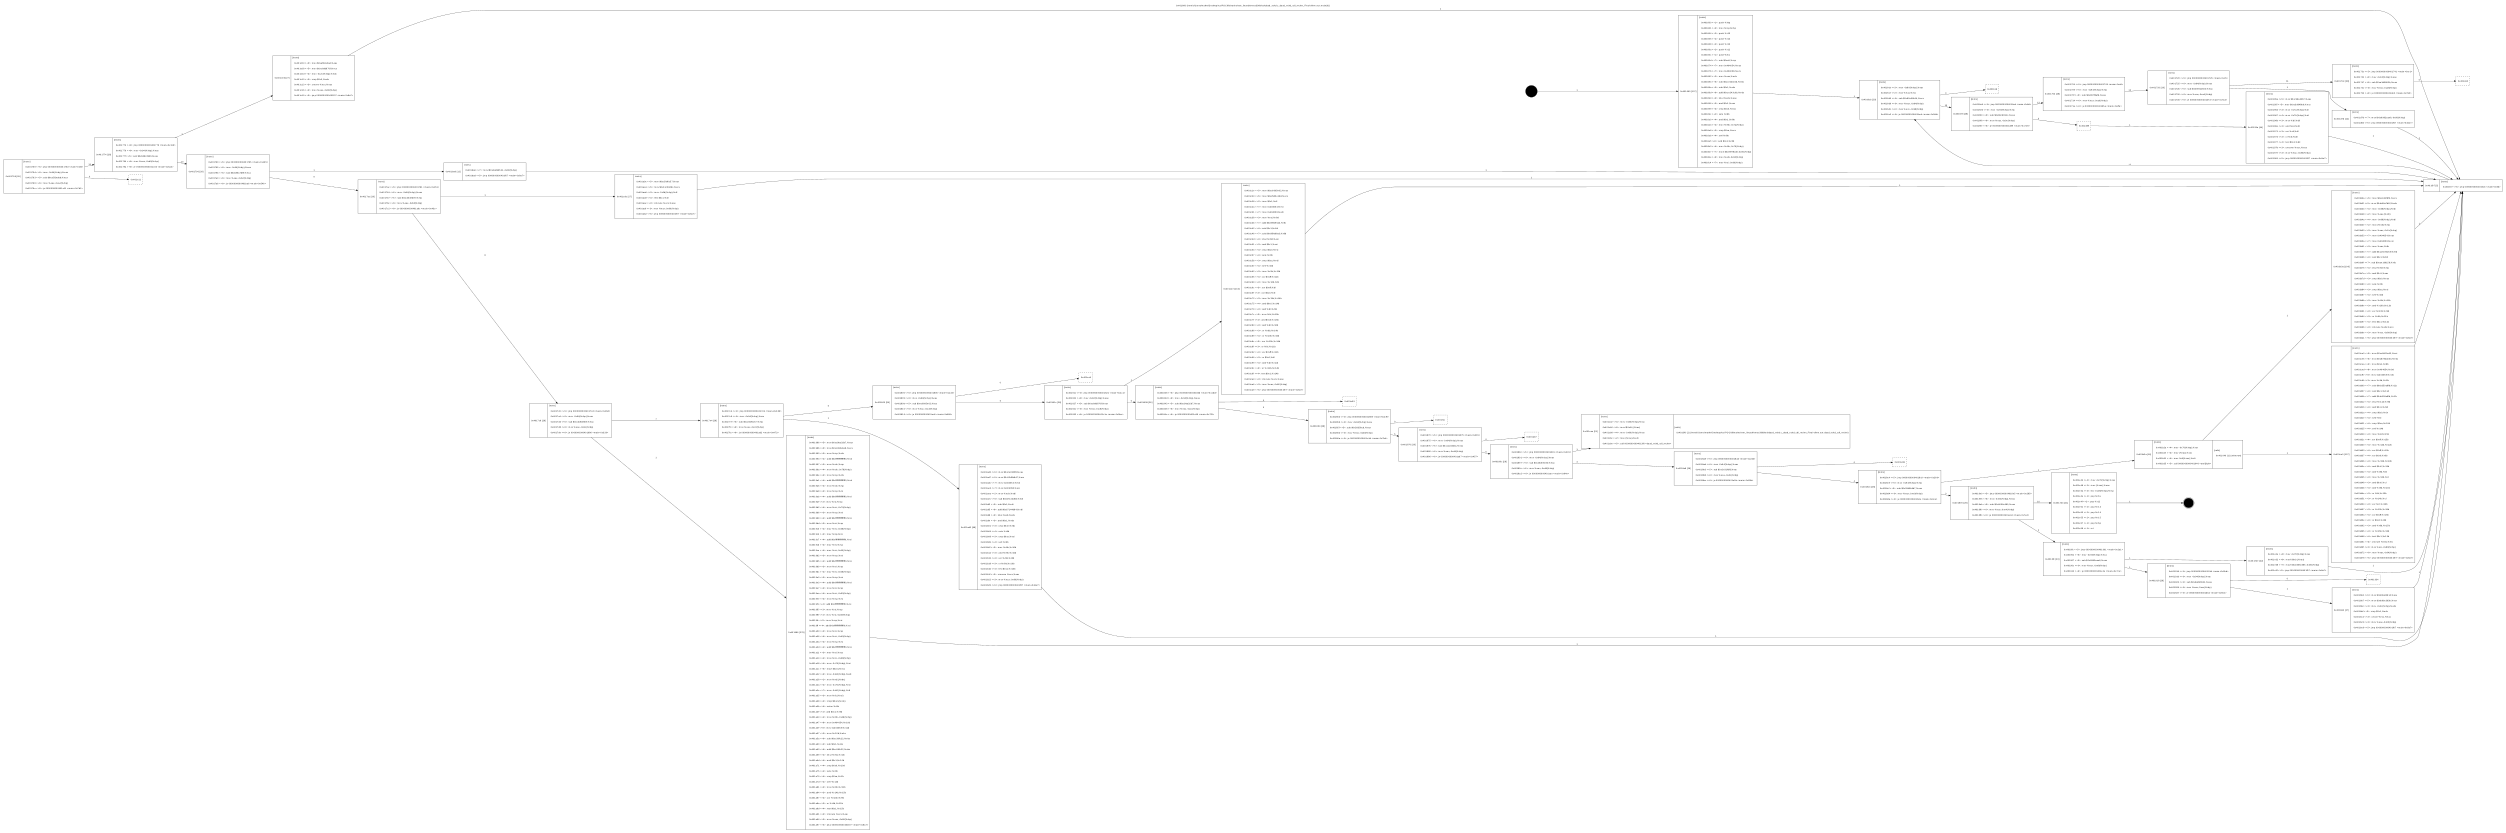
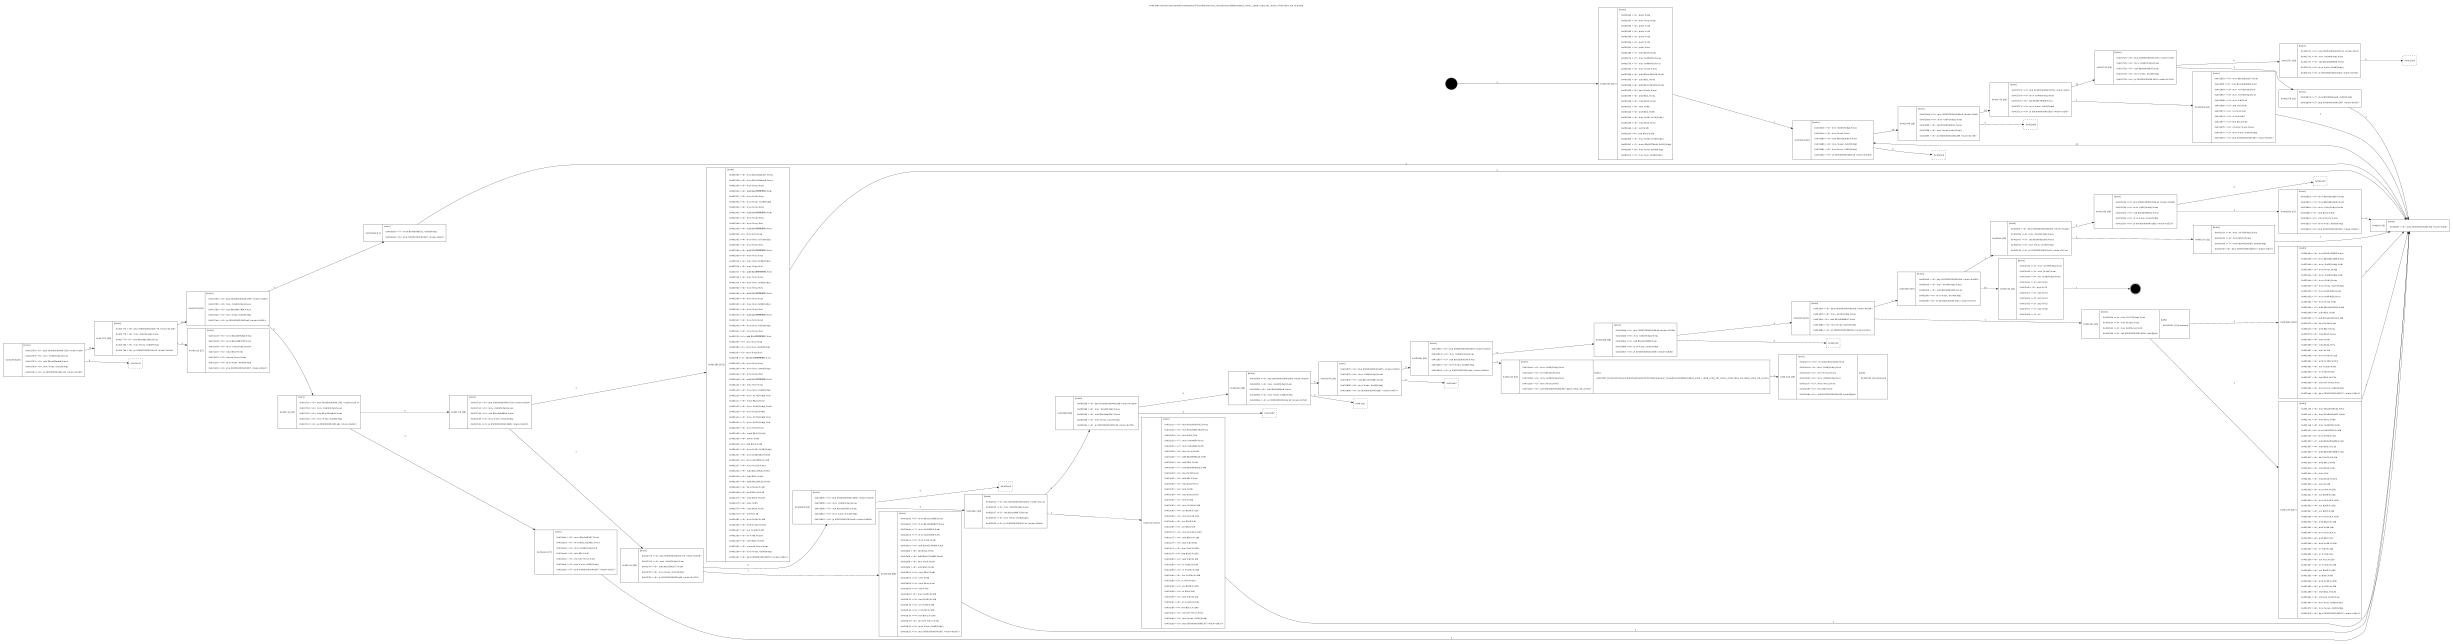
edge "0x401c03 [27]" -> "0x401f07 [5]": removed, label "1"
edge "0x401d89" -> "0x40195a [44]": now "0x401704 [28]" -> "0x40195a [44]"
node "0x401cc3 [29]": added
